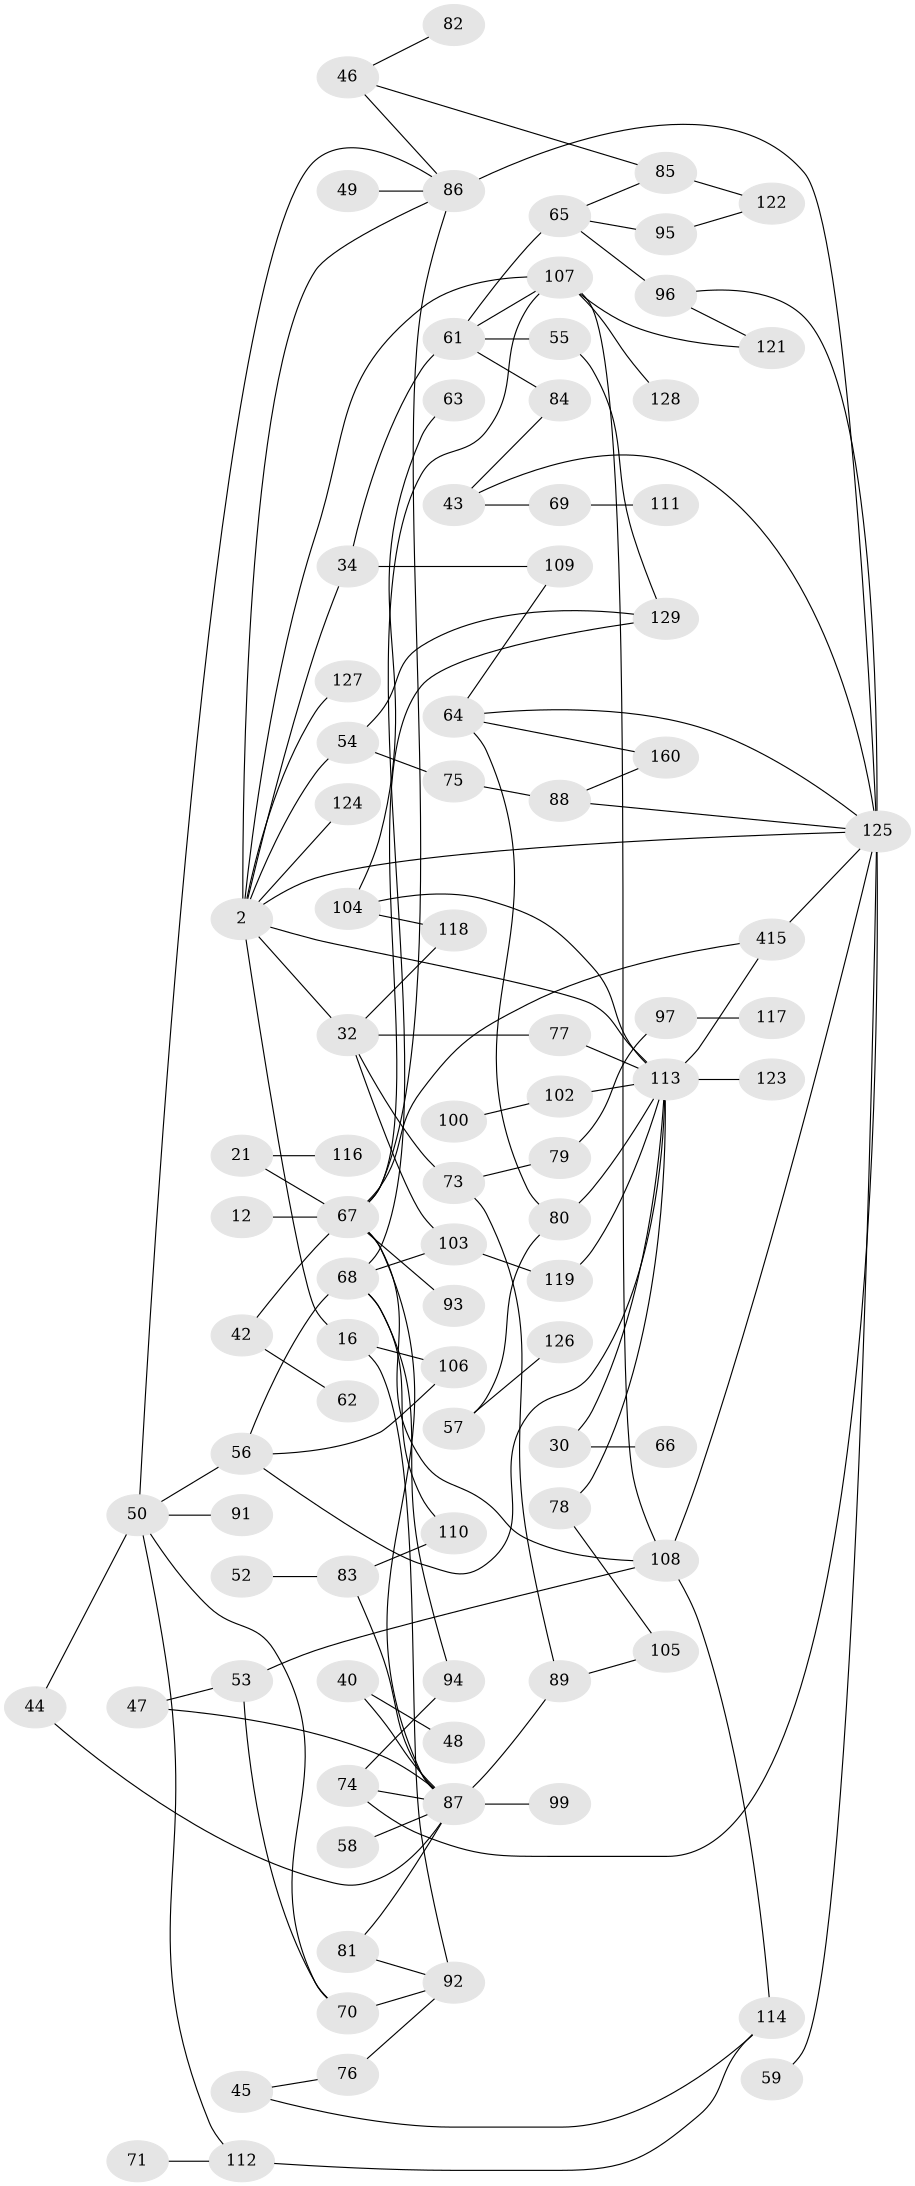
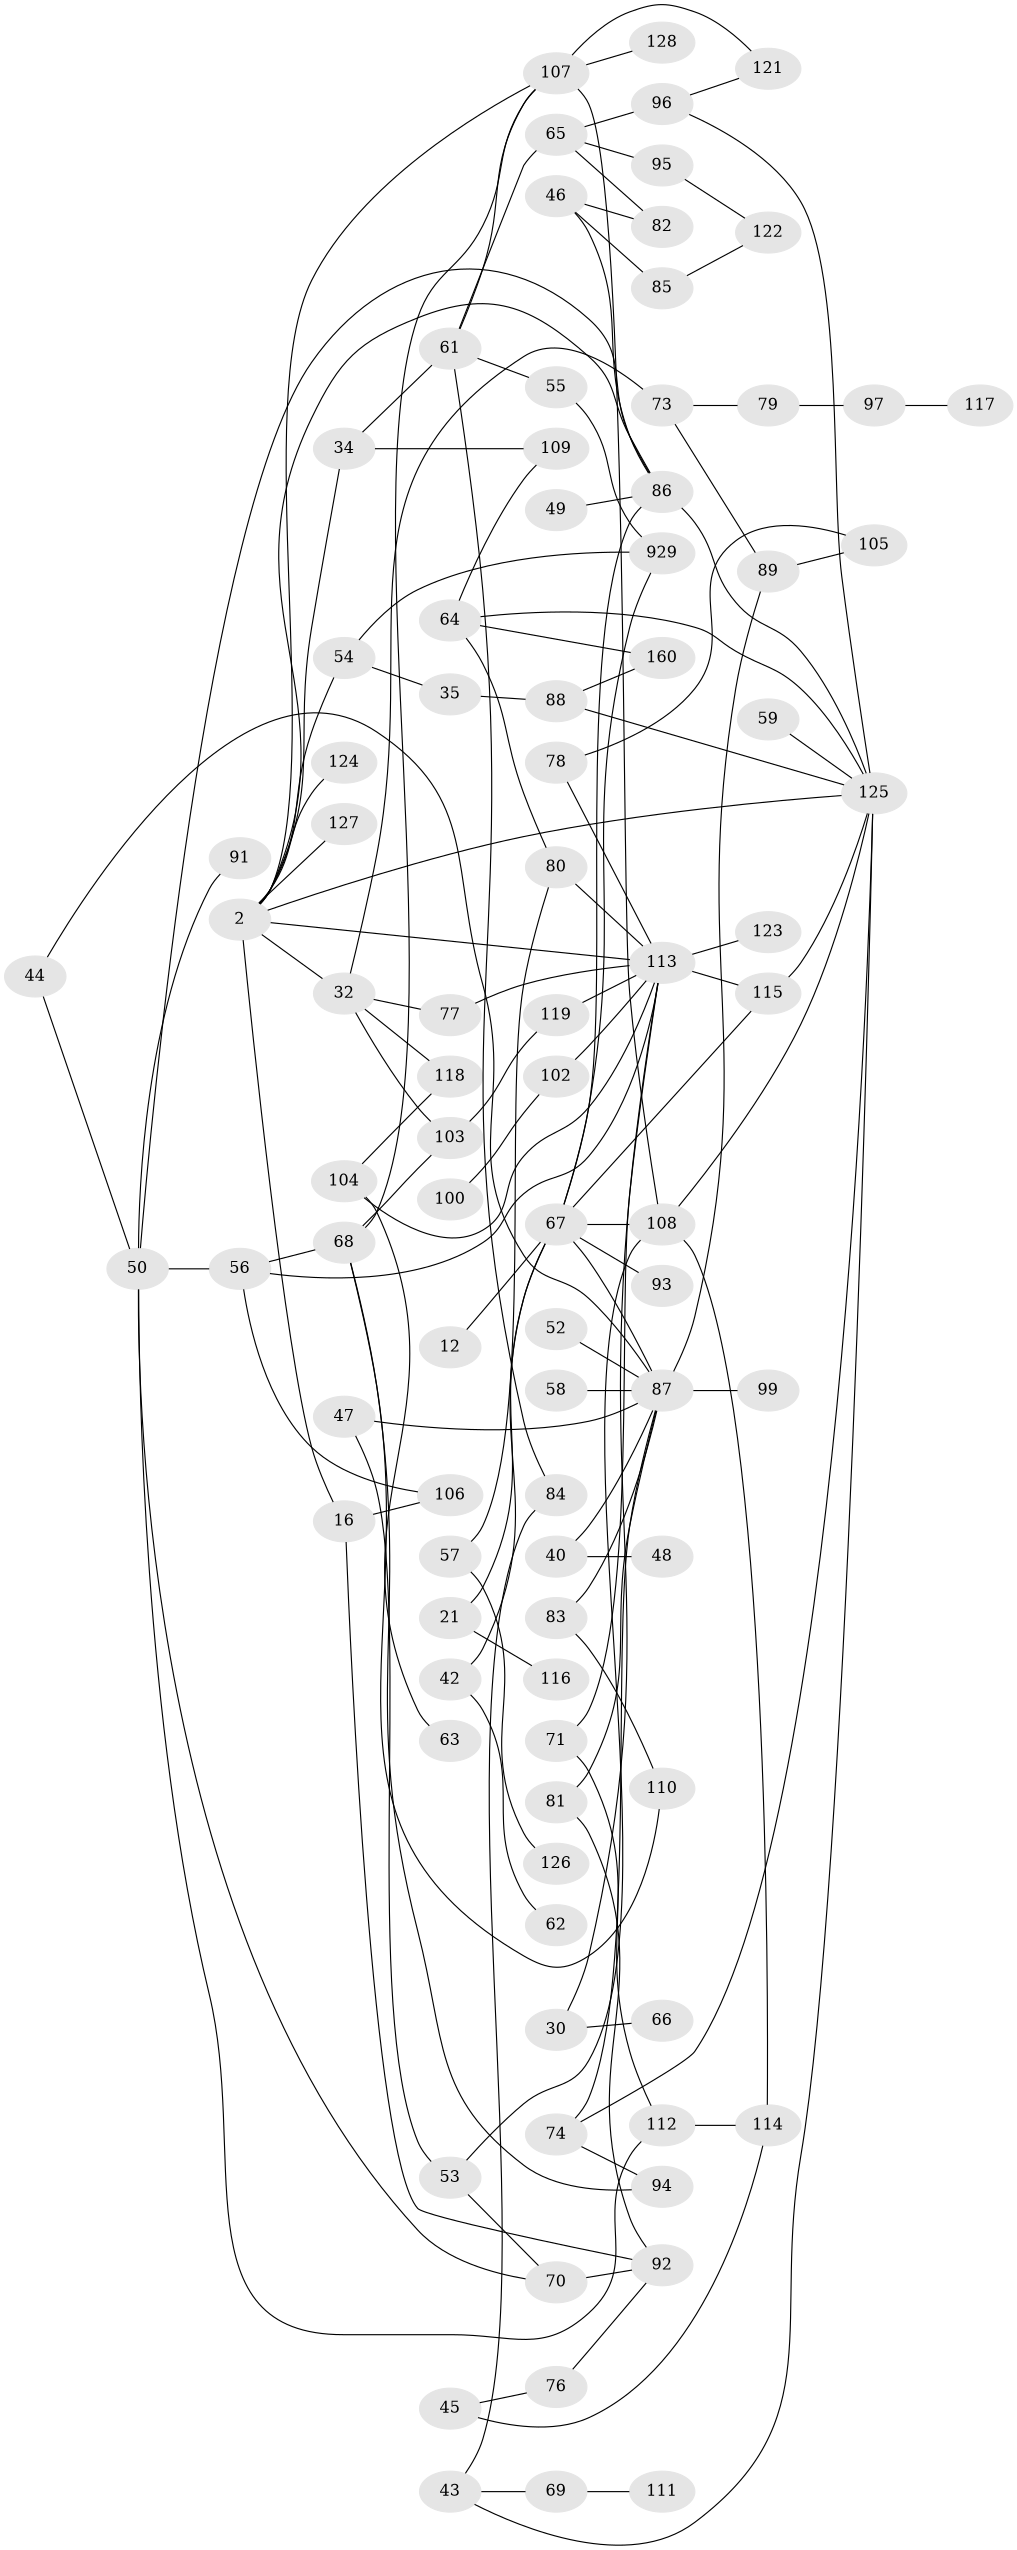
edge "85" -- "65": now "82" -- "65"
node "129": label "129" -> "929"
node "75": label "75" -> "35"
node "415": label "415" -> "115"
edge "113" -- "71": added
edge "52" -- "83": now "52" -- "87"
